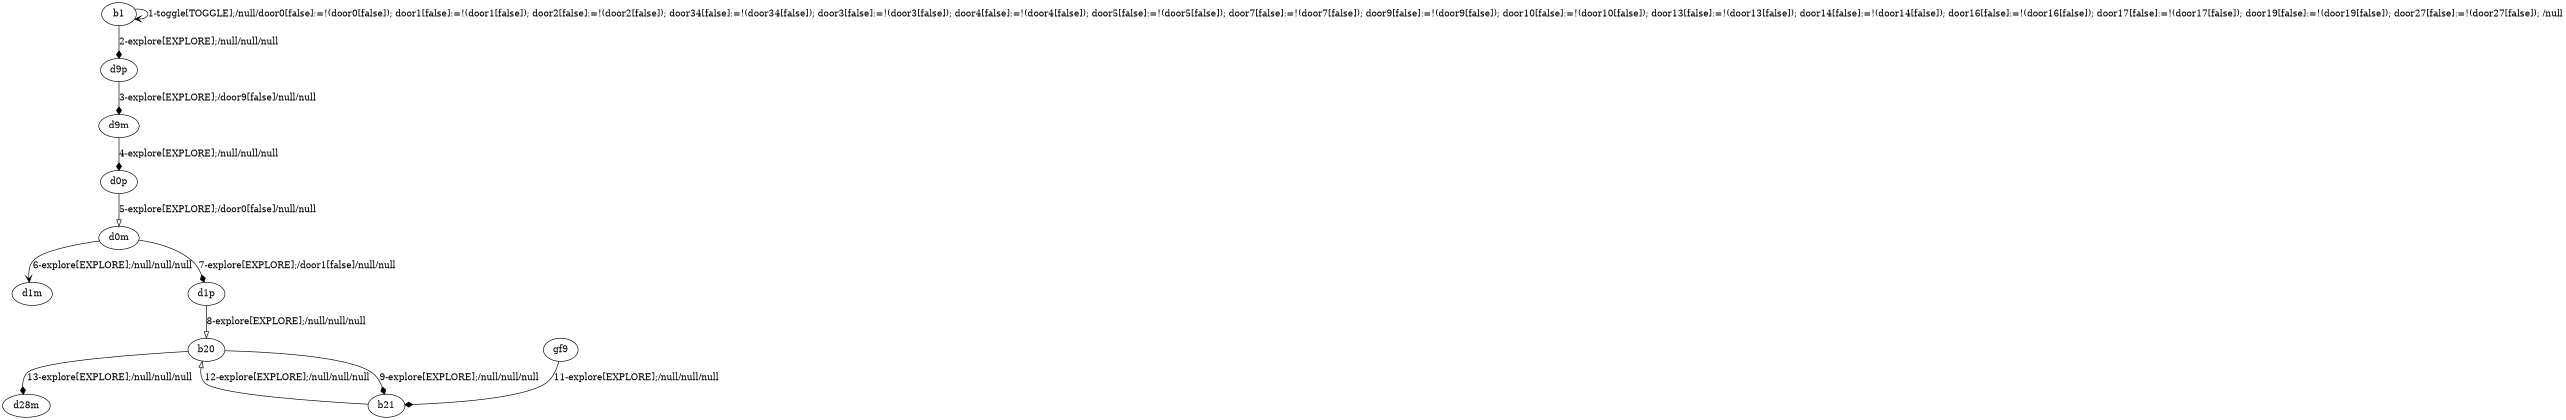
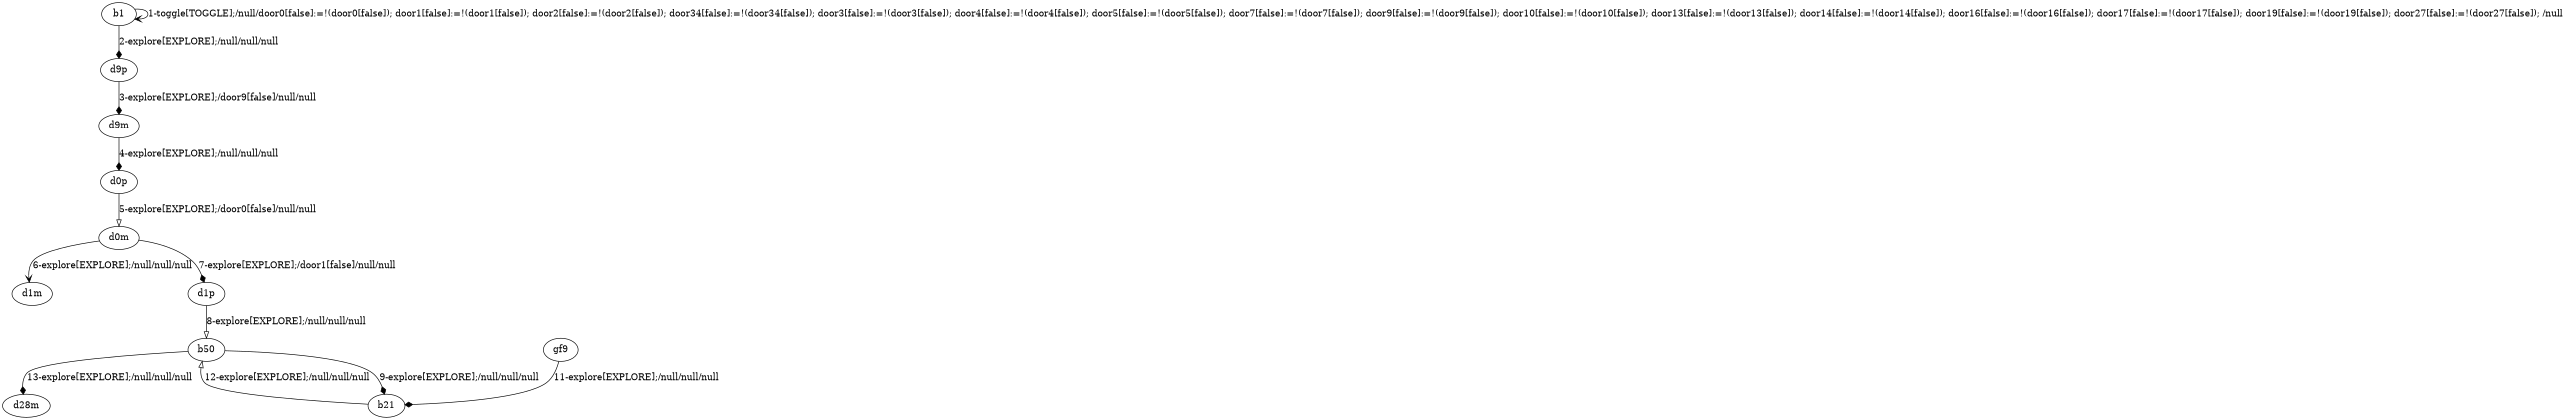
node "b20": label "b20" -> "b50"
